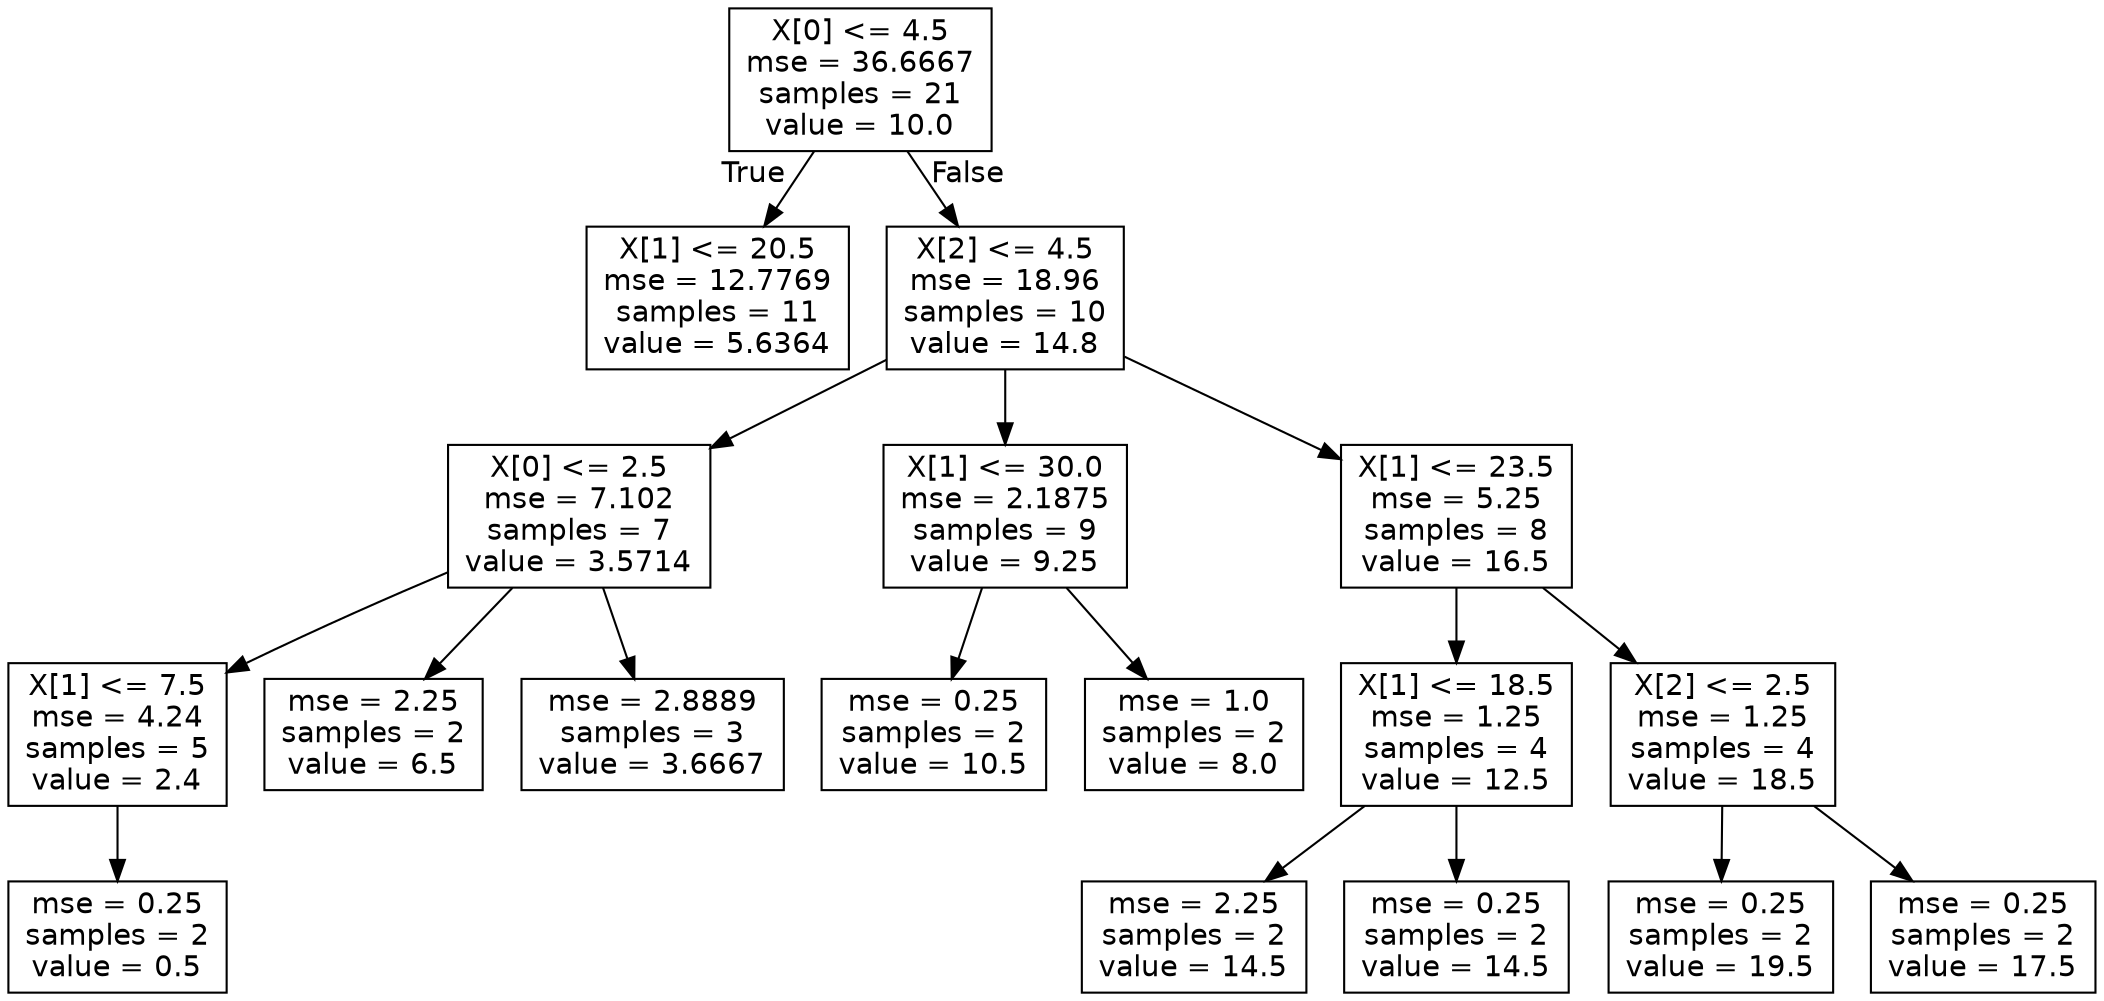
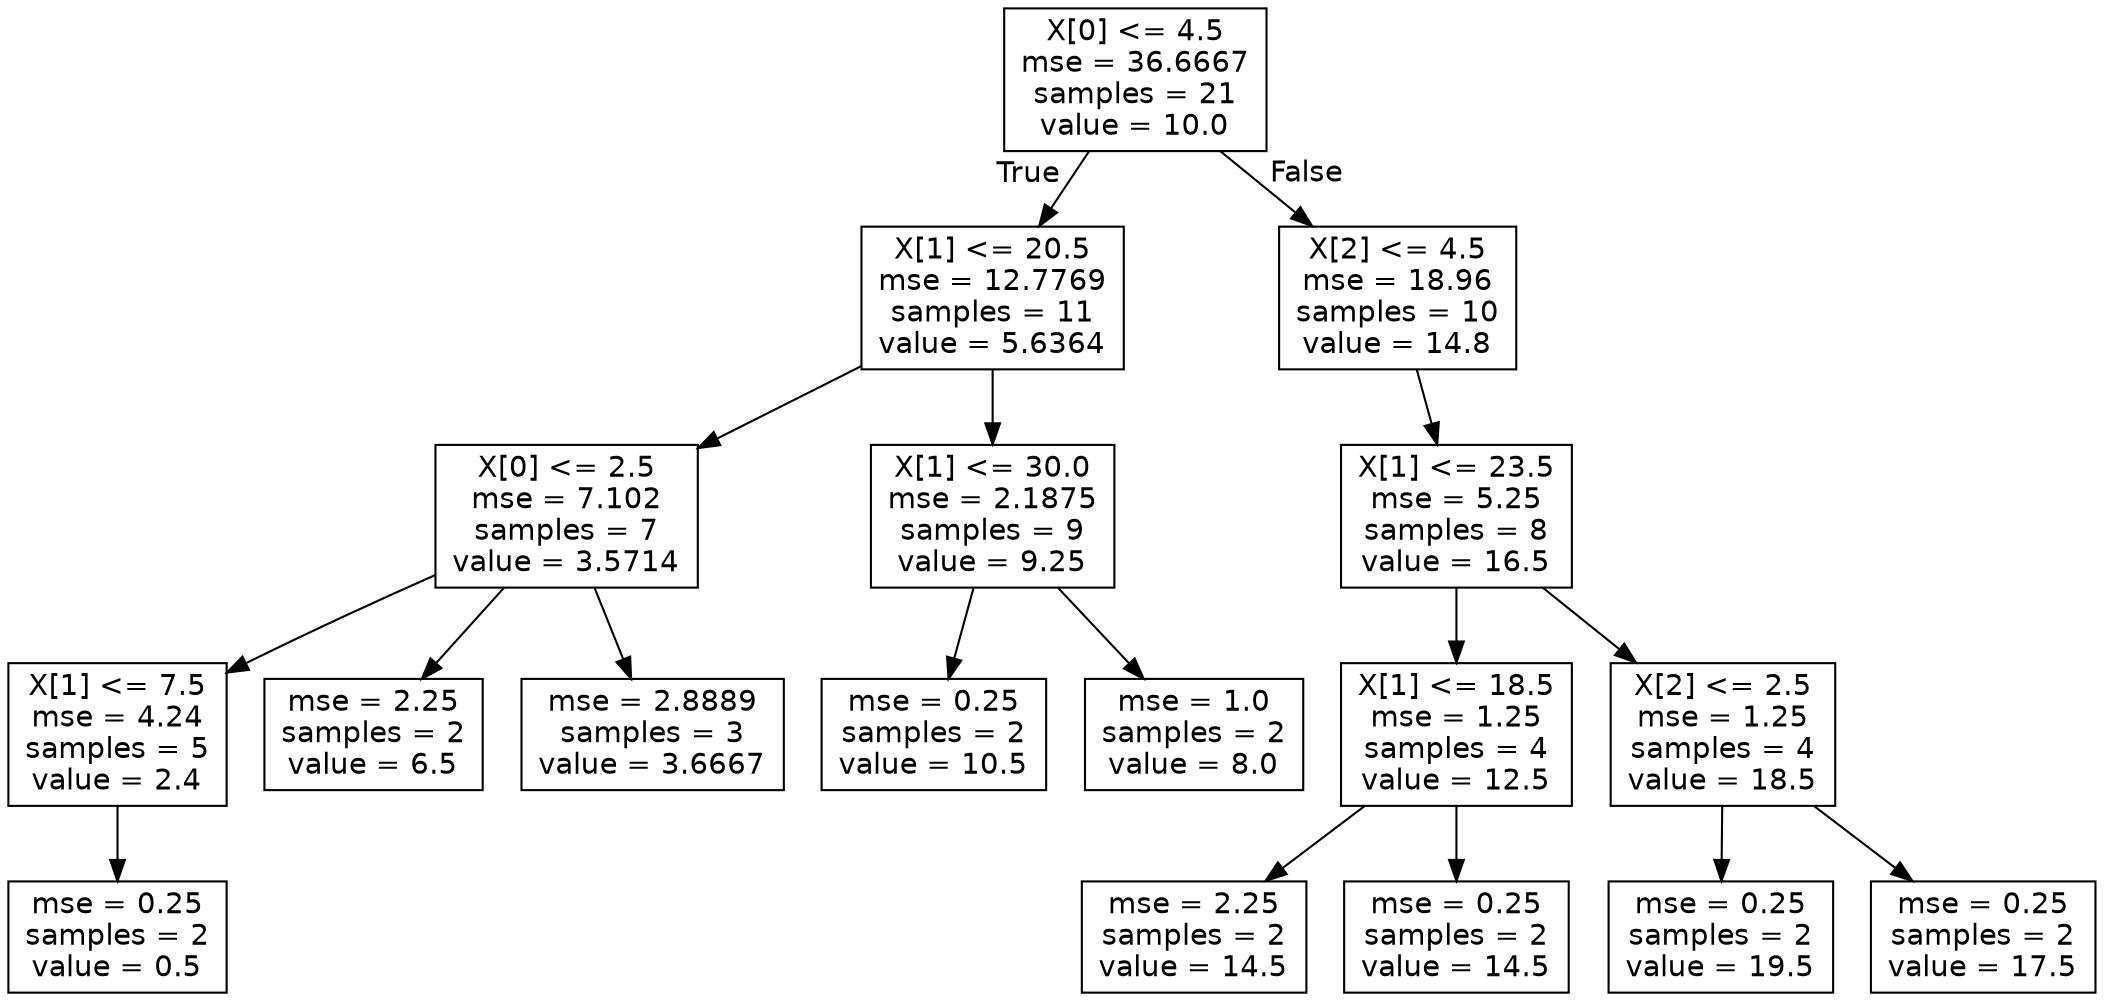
edge "X[2] <= 4.5 mse = 18.96 samples = 10 value = 14.8" -> "X[1] <= 30.0 mse = 2.1875 samples = 9 value = 9.25": now "X[1] <= 20.5 mse = 12.7769 samples = 11 value = 5.6364" -> "X[1] <= 30.0 mse = 2.1875 samples = 9 value = 9.25"
edge "X[2] <= 4.5 mse = 18.96 samples = 10 value = 14.8" -> "X[0] <= 2.5 mse = 7.102 samples = 7 value = 3.5714": now "X[1] <= 20.5 mse = 12.7769 samples = 11 value = 5.6364" -> "X[0] <= 2.5 mse = 7.102 samples = 7 value = 3.5714"
